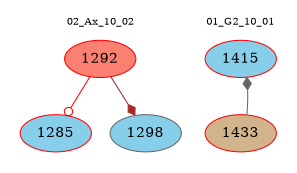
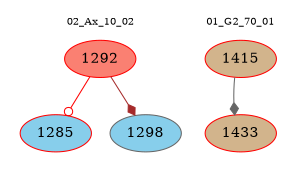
cluster "01_G2_10_01": label "01_G2_10_01" -> "01_G2_70_01"
node "1415": fillcolor skyblue -> tan
edge "1433" -> "1415": reversed
